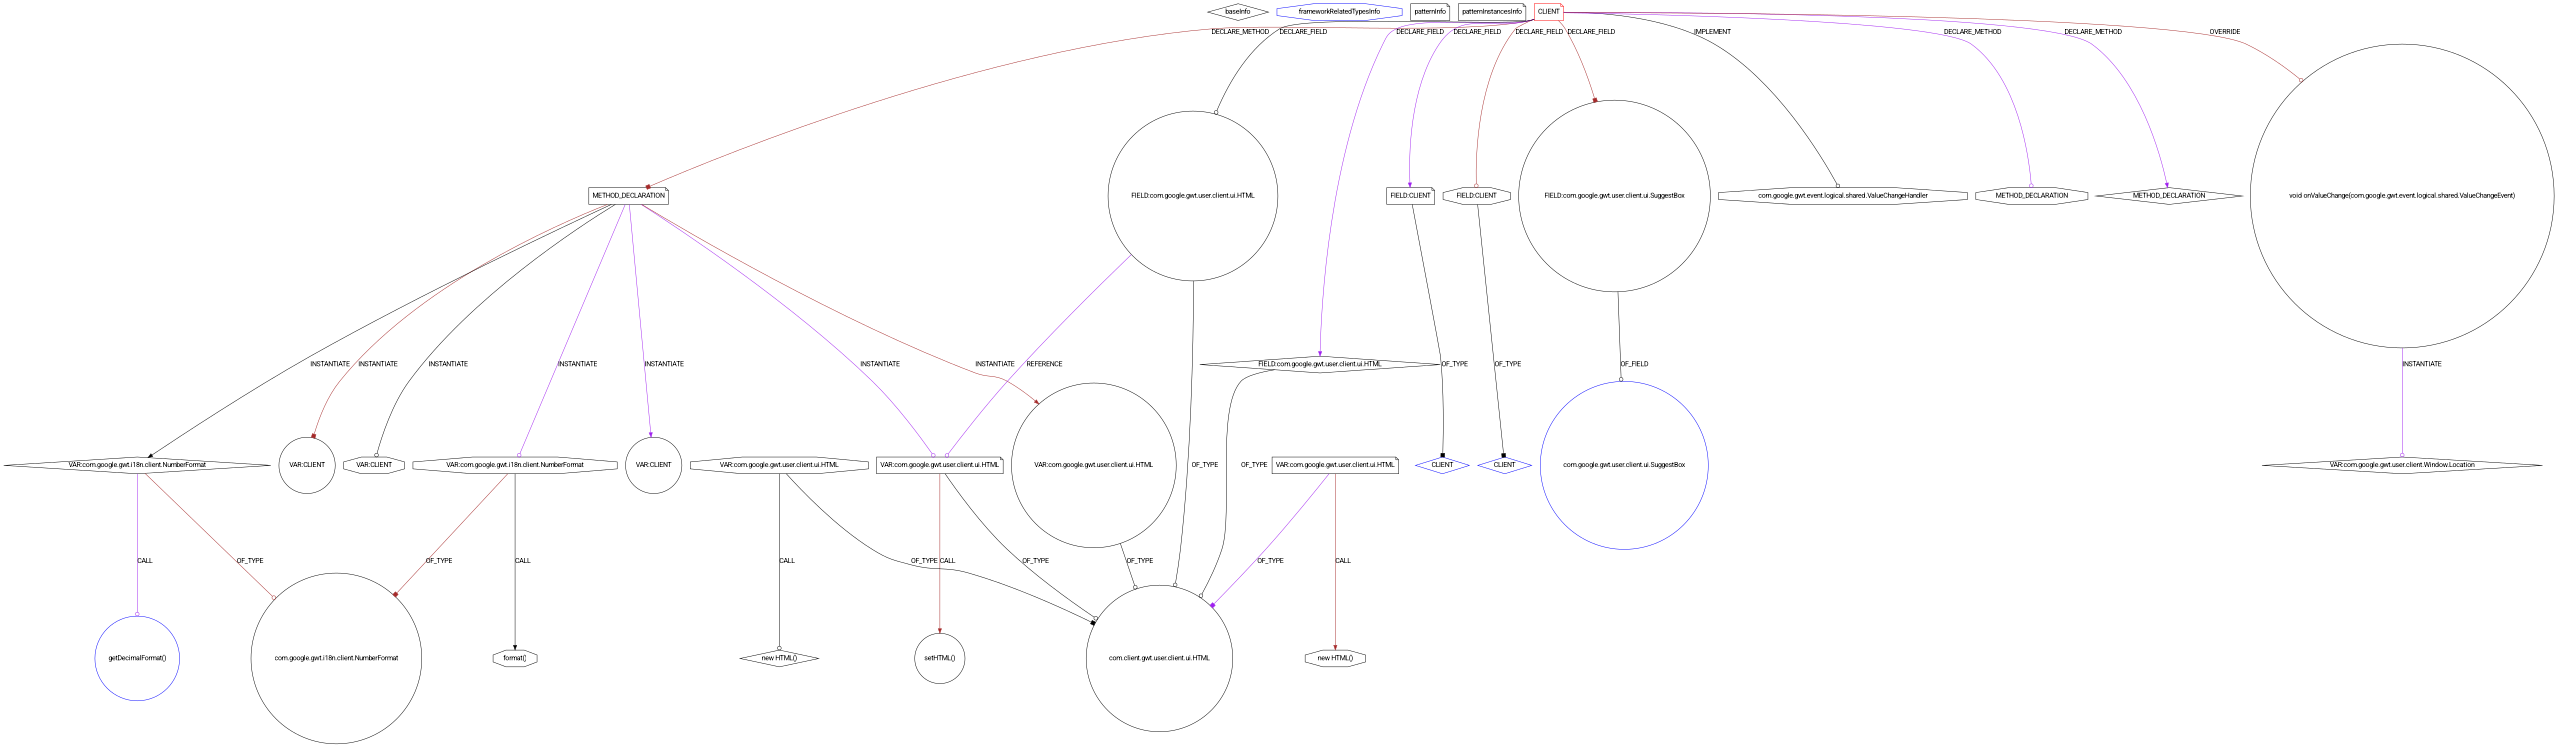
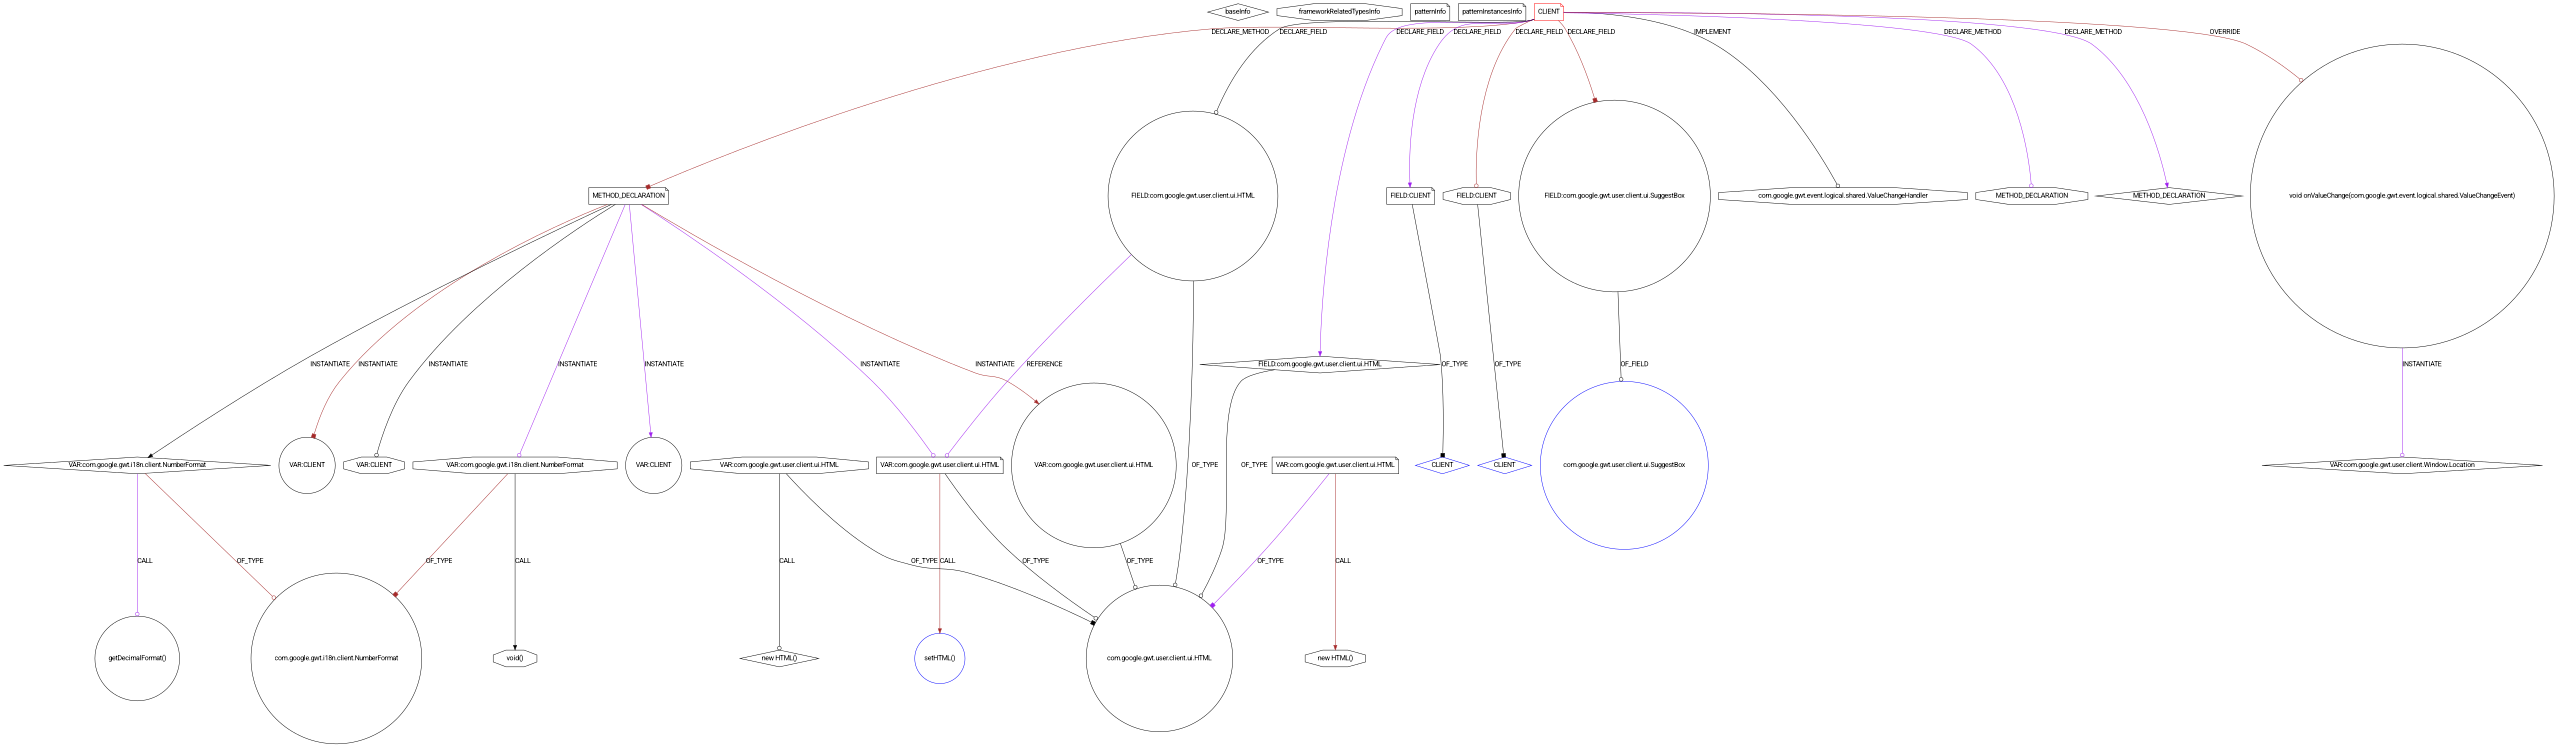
node "frameworkRelatedTypesInfo": color blue -> black
node "getDecimalFormat()": color blue -> black
node "format()": label "format()" -> "void()"
node "setHTML()": color black -> blue
node "com.client.gwt.user.client.ui.HTML": label "com.client.gwt.user.client.ui.HTML" -> "com.google.gwt.user.client.ui.HTML"
